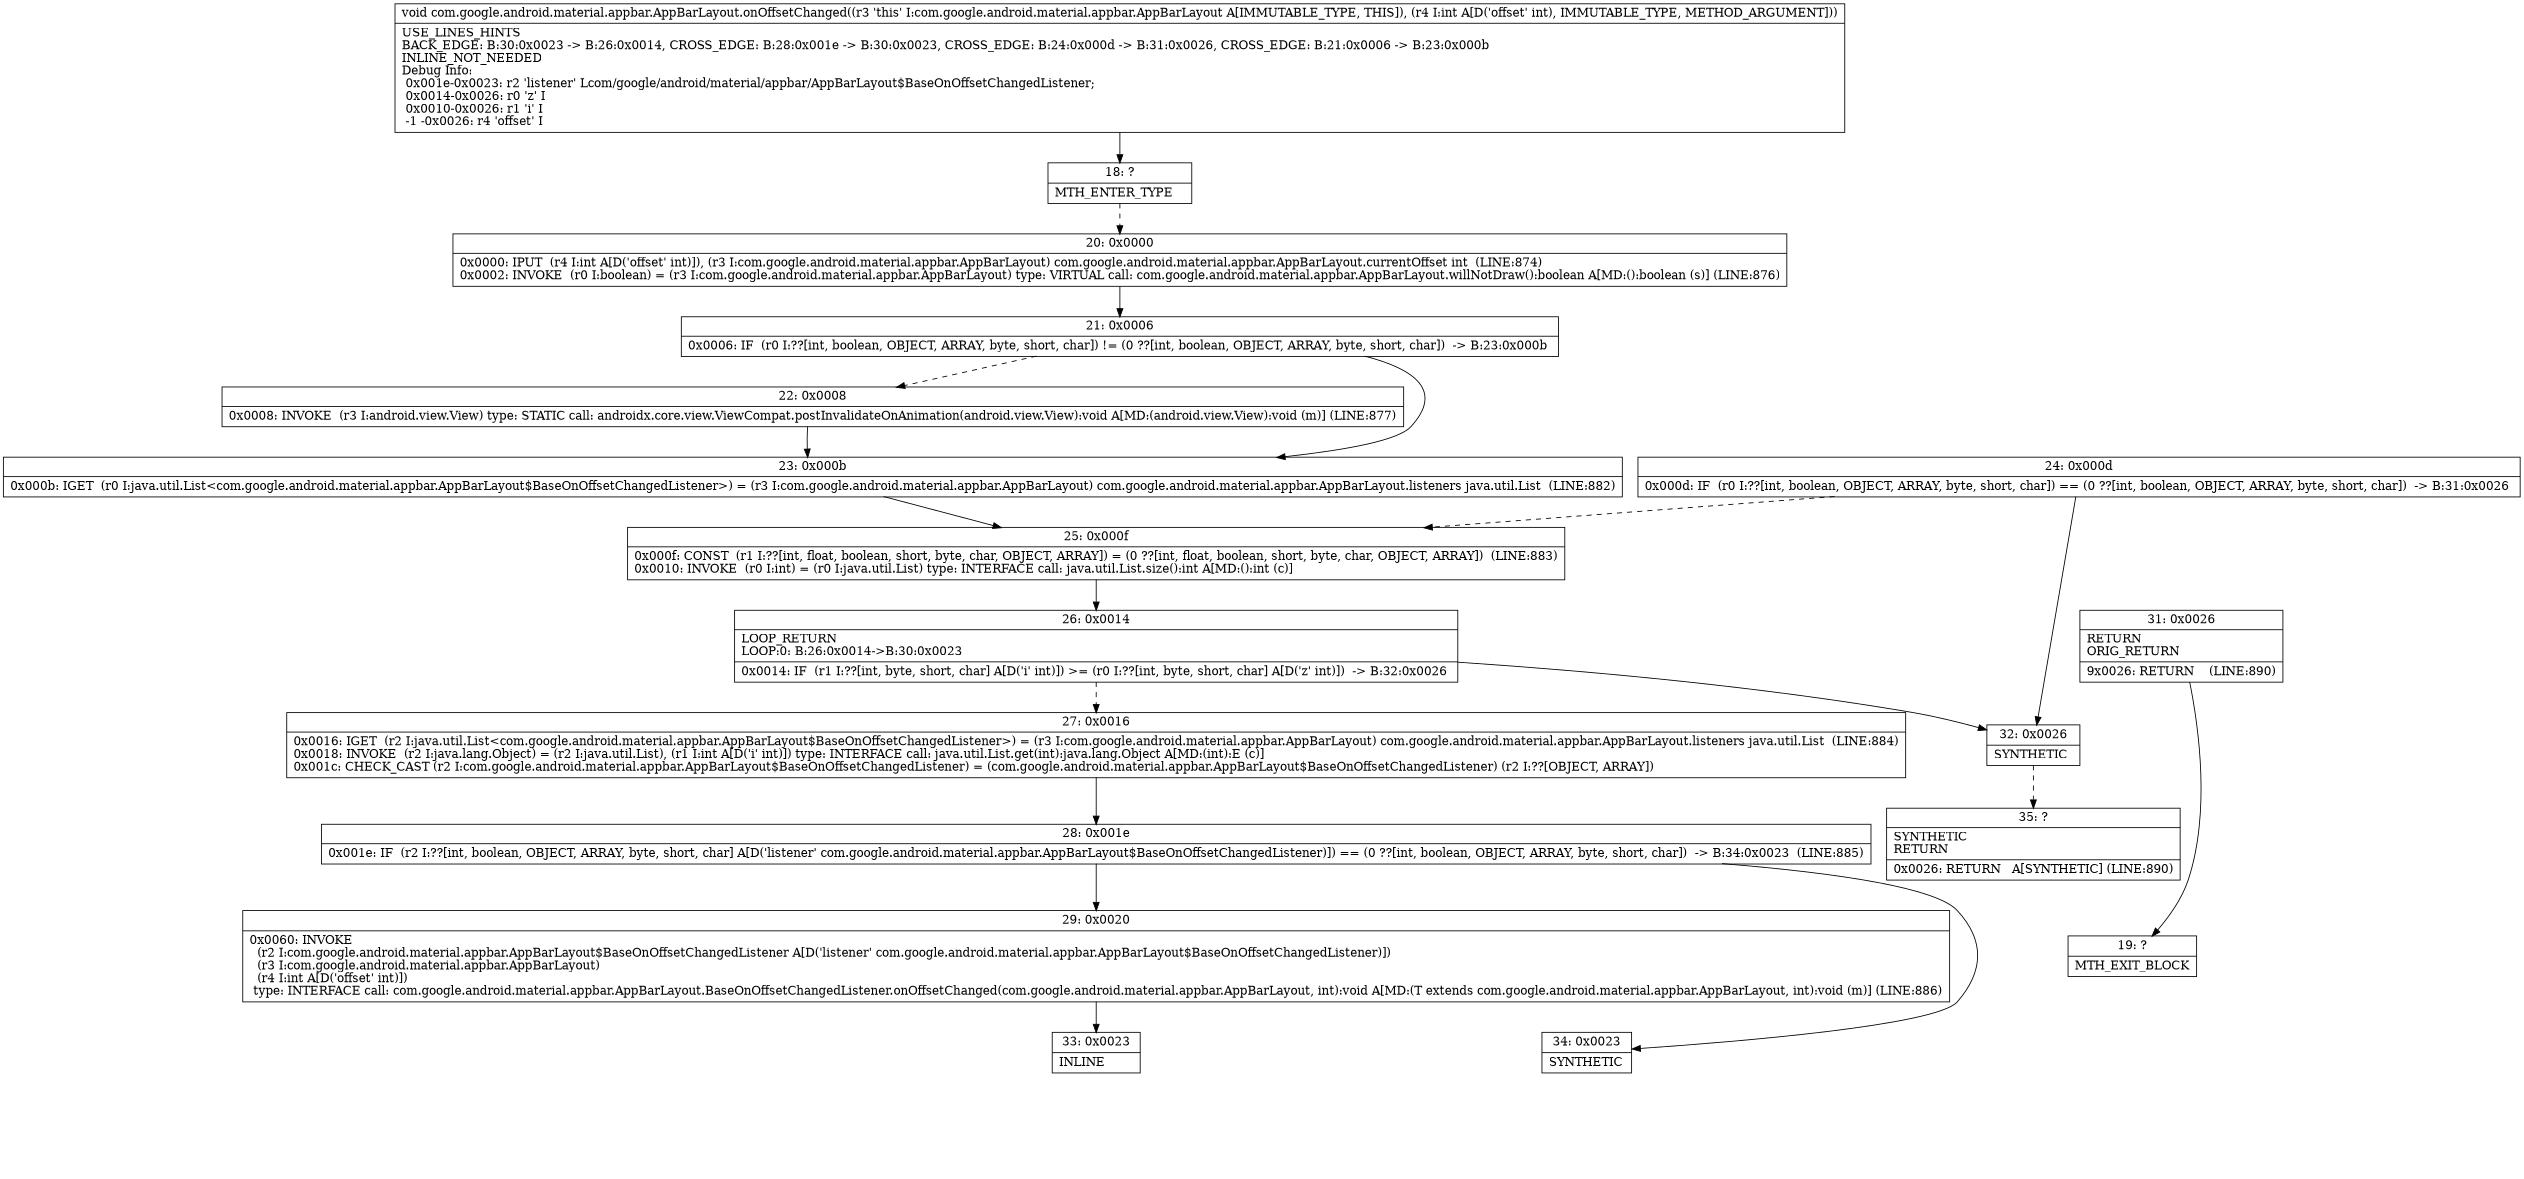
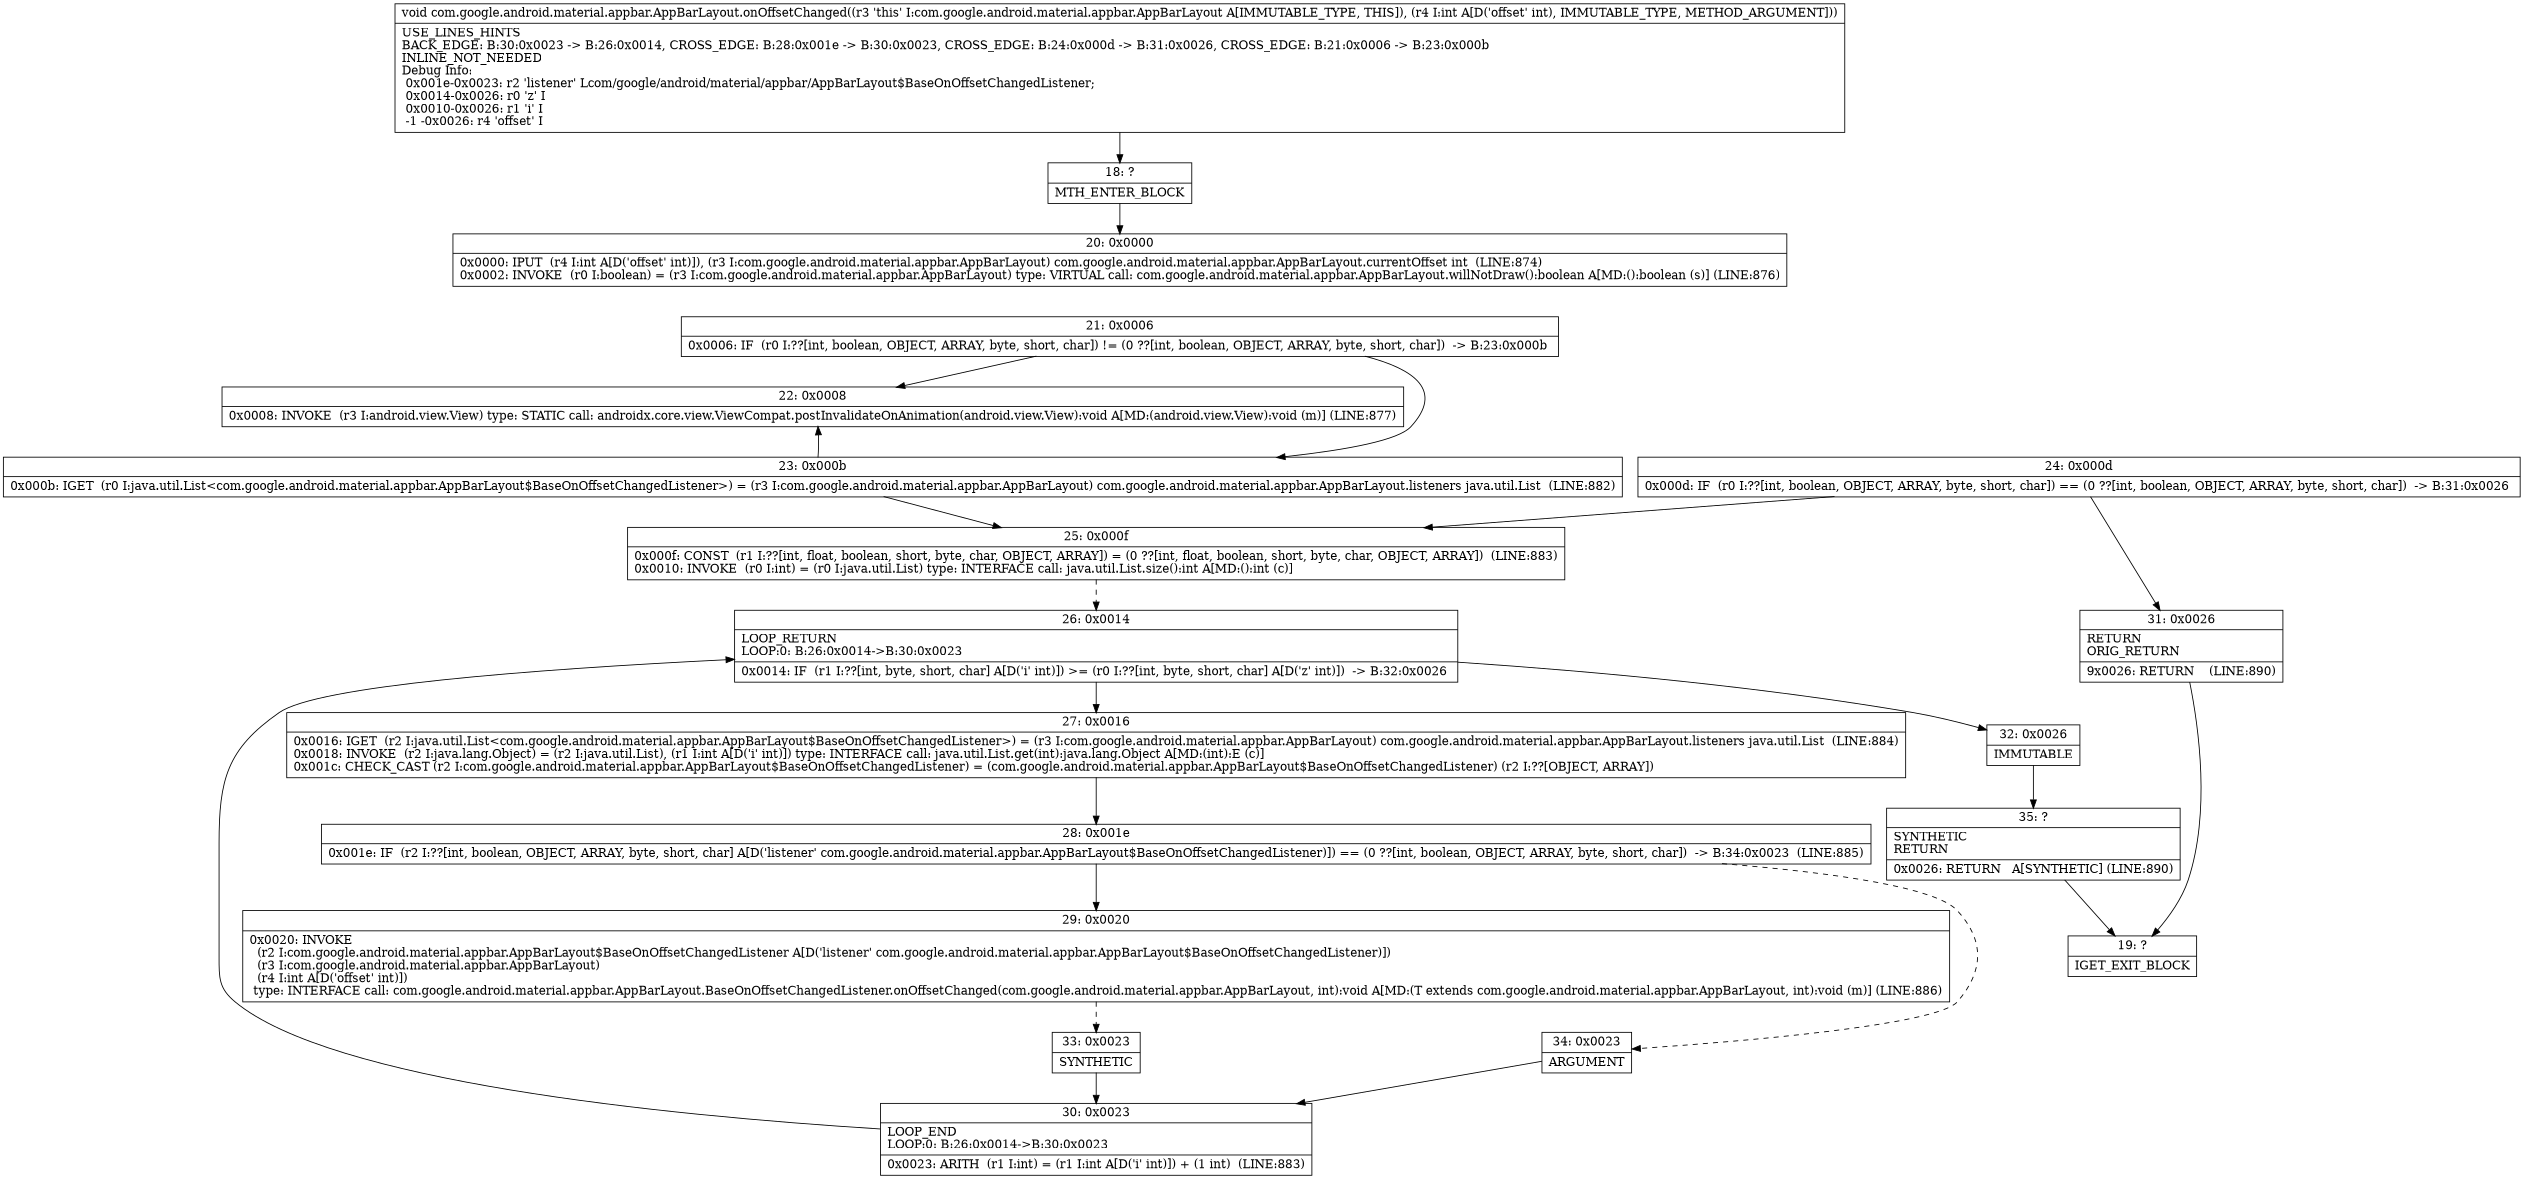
node "18: ?": text "MTH_ENTER_TYPE" -> "MTH_ENTER_BLOCK"
edge "18: ?" -> "20: 0x0000": style dashed -> solid
edge "20: 0x0000" -> "21: 0x0006": removed
edge "21: 0x0006" -> "22: 0x0008": style dashed -> solid
edge "22: 0x0008" -> "23: 0x000b": reversed
edge "24: 0x000d" -> "25: 0x000f": style dashed -> solid
edge "25: 0x000f" -> "26: 0x0014": style solid -> dashed
edge "24: 0x000d" -> "32: 0x0026": now "24: 0x000d" -> "31: 0x0026"
edge "26: 0x0014" -> "27: 0x0016": style dashed -> solid
node "32: 0x0026": text "SYNTHETIC" -> "IMMUTABLE"
edge "32: 0x0026" -> "35: ?": style dashed -> solid
edge "35: ?" -> "19: ?": added
node "29: 0x0020": text "0x0060: INVOKE" -> "0x0020: INVOKE"
node "19: ?": text "MTH_EXIT_BLOCK" -> "IGET_EXIT_BLOCK"
edge "28: 0x001e" -> "34: 0x0023": style solid -> dashed
edge "29: 0x0020" -> "33: 0x0023": style solid -> dashed
node "33: 0x0023": text "INLINE" -> "SYNTHETIC"
node "34: 0x0023": text "SYNTHETIC" -> "ARGUMENT"
node "30: 0x0023": added
